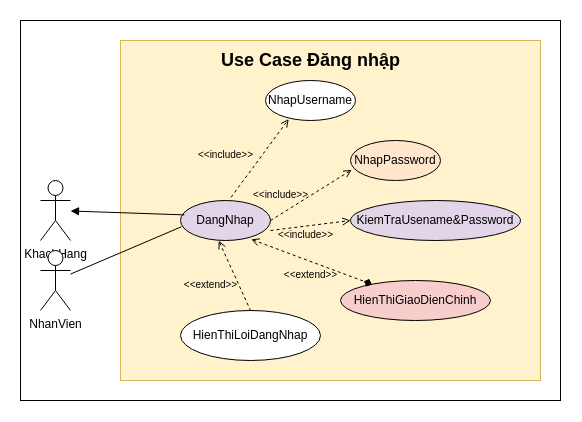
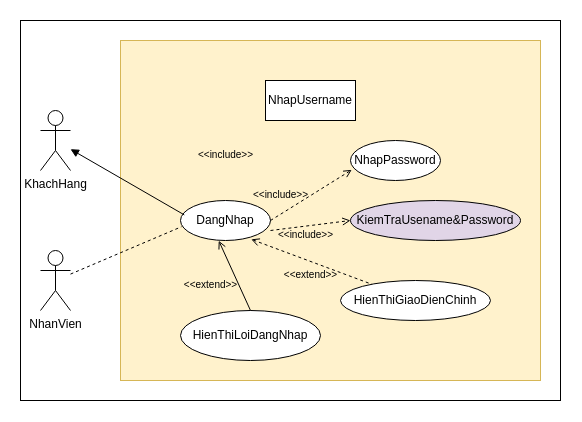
node "Use Case Đăng nhập": removed
node "NhapUsername": shape ellipse -> rectangle
edge "DangNhap" -> "NhapUsername": removed
node "NhapPassword": fillcolor #ffe6cc -> #ffffff
node "KhachHang": moved (56, 211) -> (56, 141)
node "DangNhap": fillcolor #e1d5e7 -> #ffffff
edge "DangNhap" -- "NhanVien": style solid -> dashed
edge "HienThiLoiDangNhap" -> "DangNhap": style dashed -> solid
edge "DangNhap" -- "HienThiGiaoDienChinh": arrowhead diamond -> none
node "HienThiGiaoDienChinh": fillcolor #f8cecc -> #ffffff
